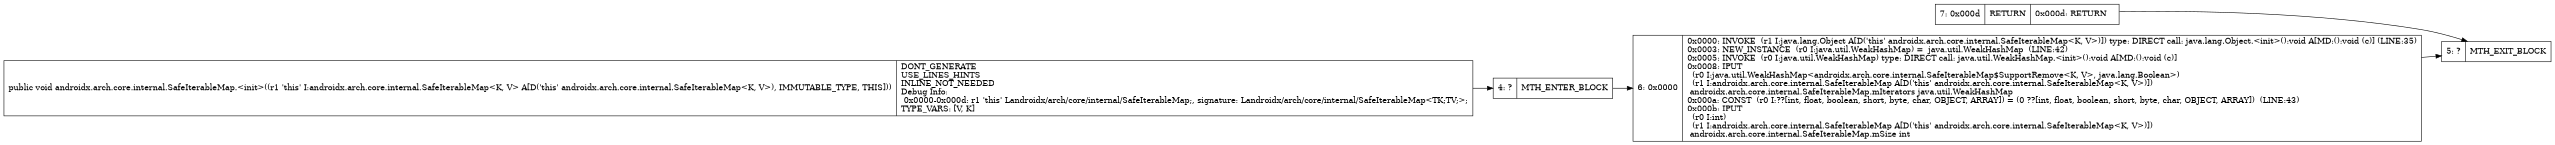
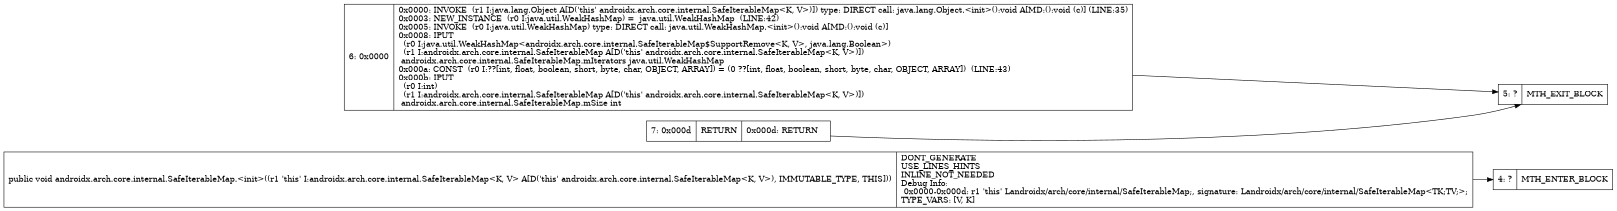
edge "4: ?" -> "6: 0x0000": removed
